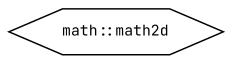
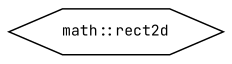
node "math::math2d": label "math::math2d" -> "math::rect2d"
